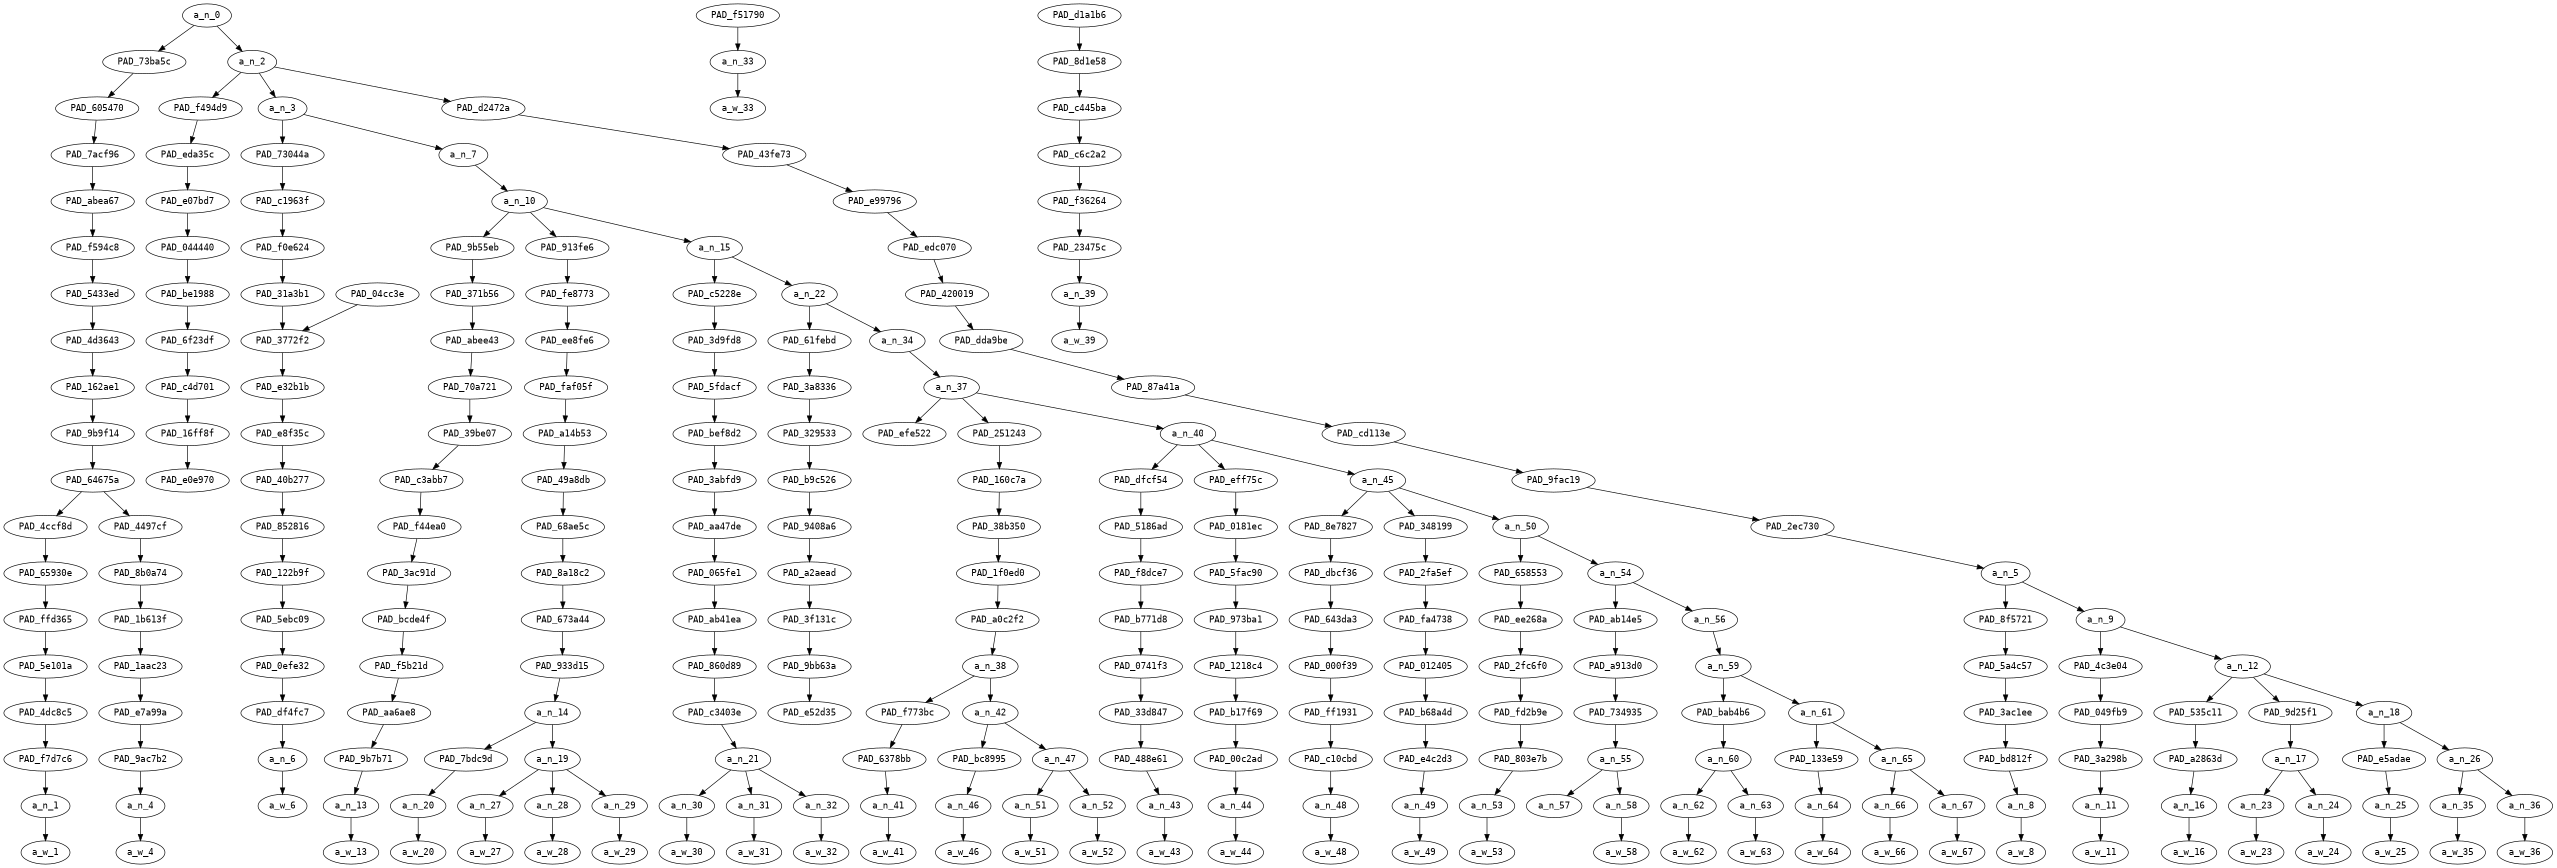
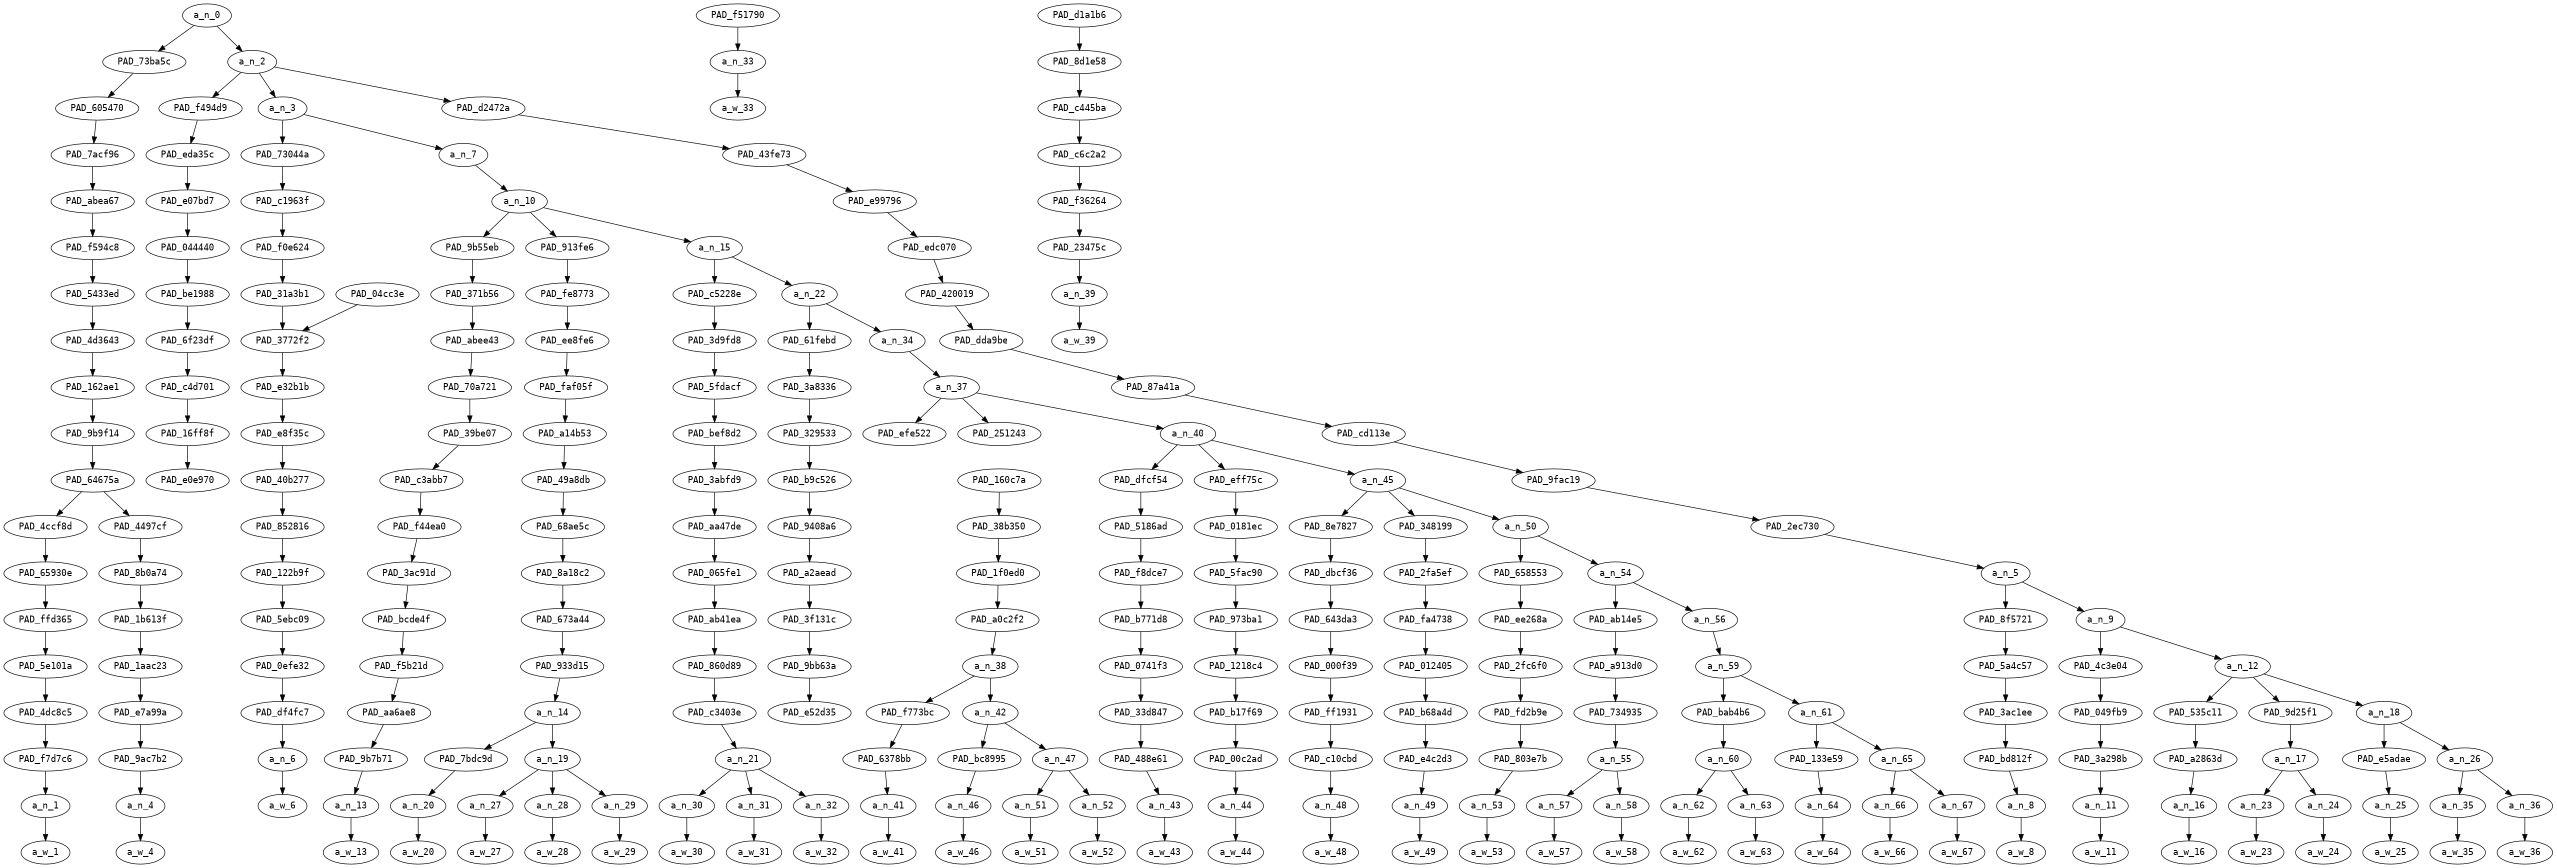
edge "PAD_251243" -> "PAD_160c7a": removed
node "a_w_57": added
